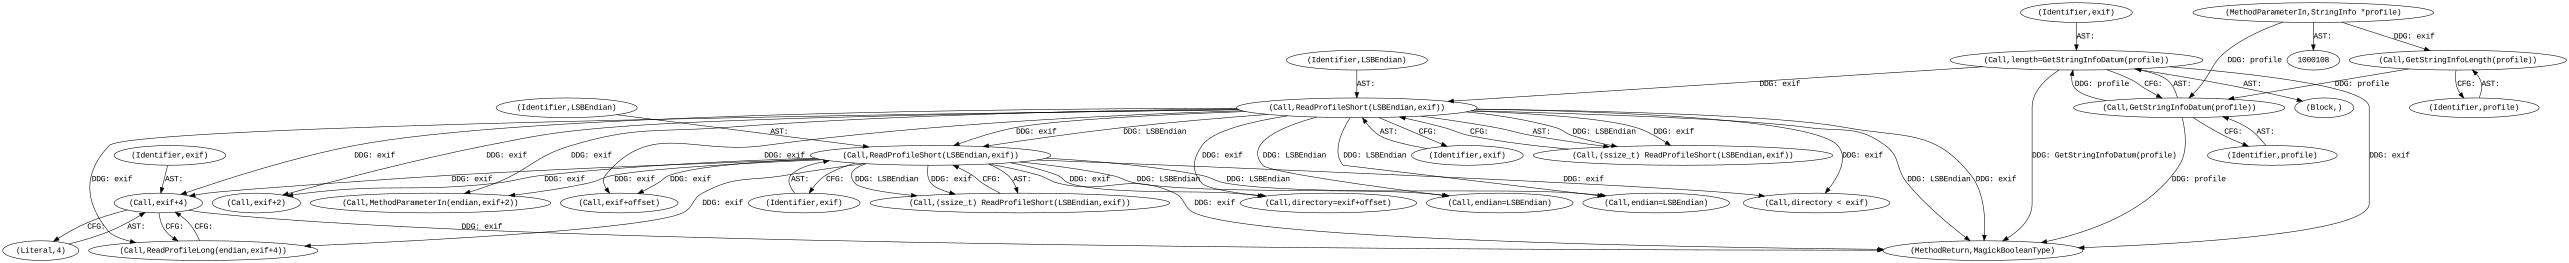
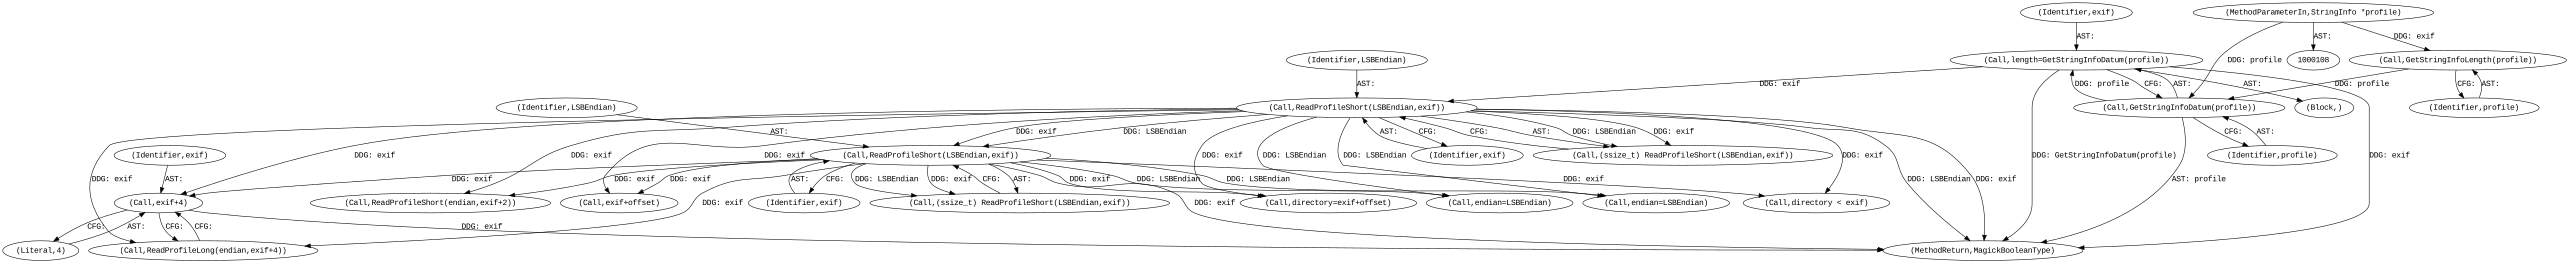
edge "(Call,GetStringInfoDatum(profile))" -> "(MethodReturn,MagickBooleanType)": label "DDG: profile" -> "AST: profile"
node "(Call,exif+2)": removed
node "(Call,MethodParameterIn(endian,exif+2))": label "(Call,MethodParameterIn(endian,exif+2))" -> "(Call,ReadProfileShort(endian,exif+2))"
